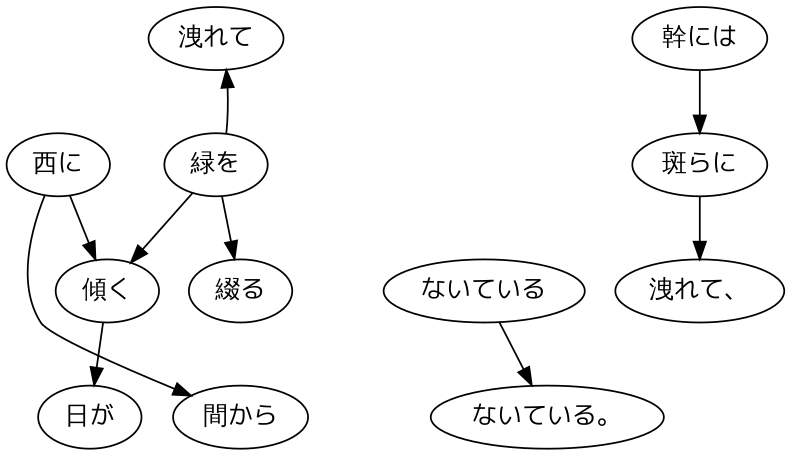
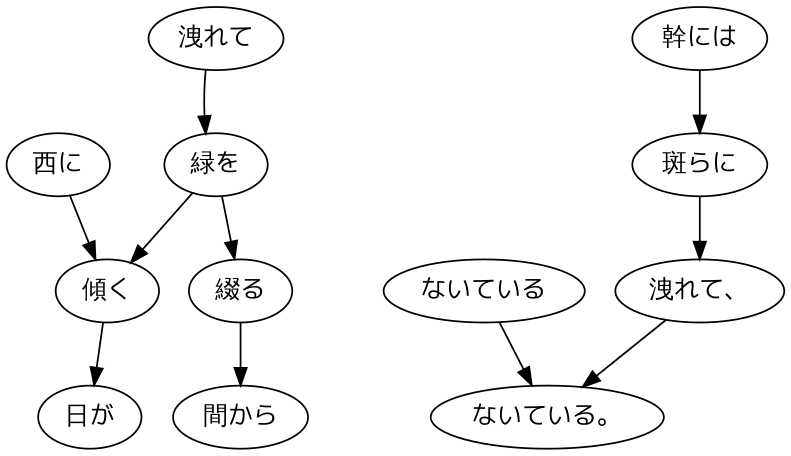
edge "緑を" -> "洩れて": reversed
edge "西に" -> "間から": now "綴る" -> "間から"
edge "洩れて、" -> "ないている。": added
